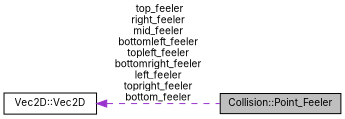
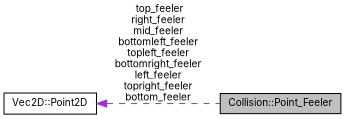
node "Vec2D::Vec2D": label "Vec2D::Vec2D" -> "Vec2D::Point2D"
